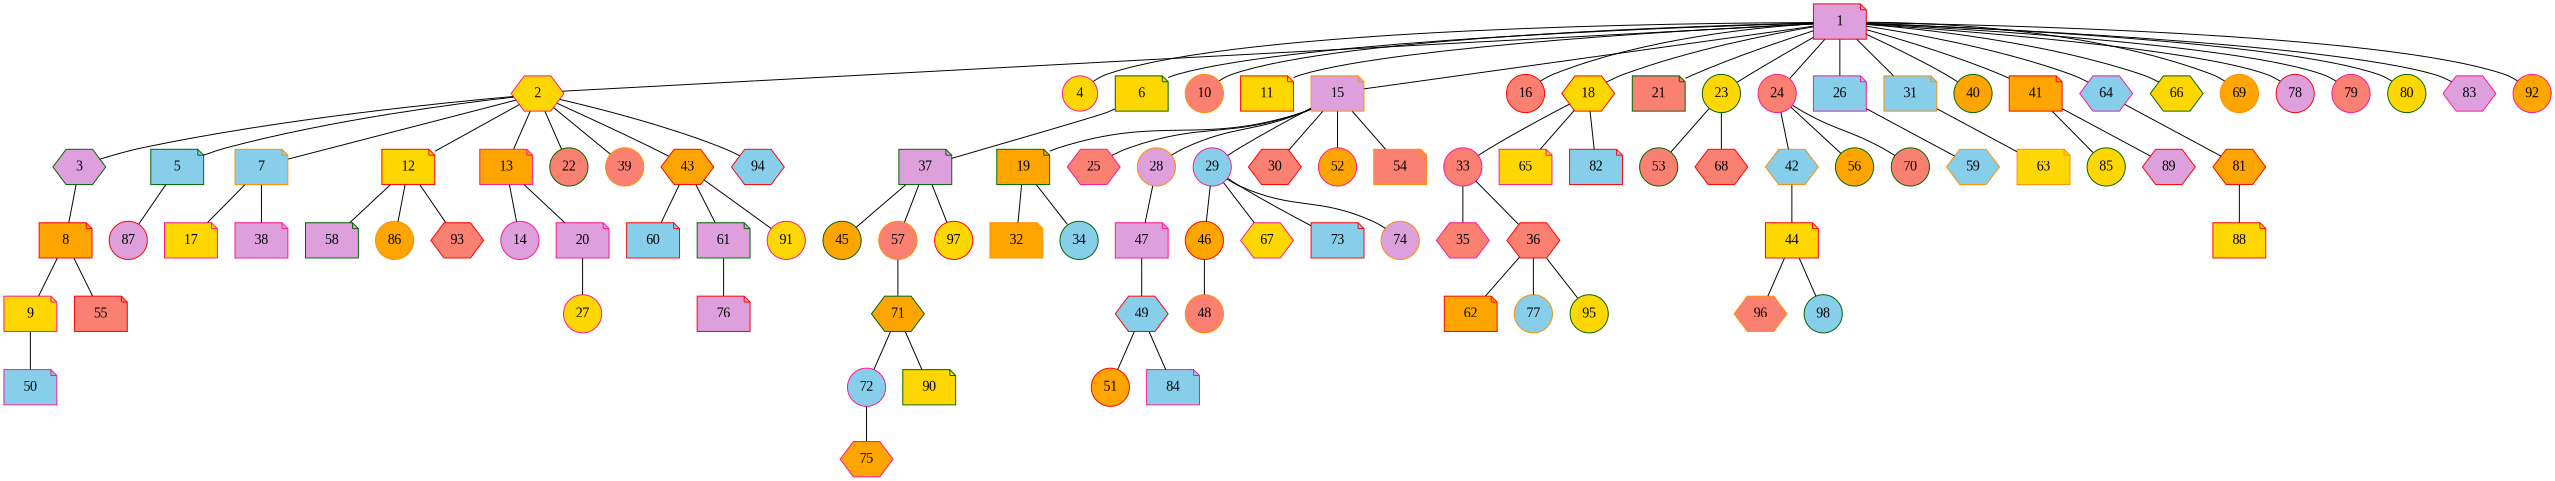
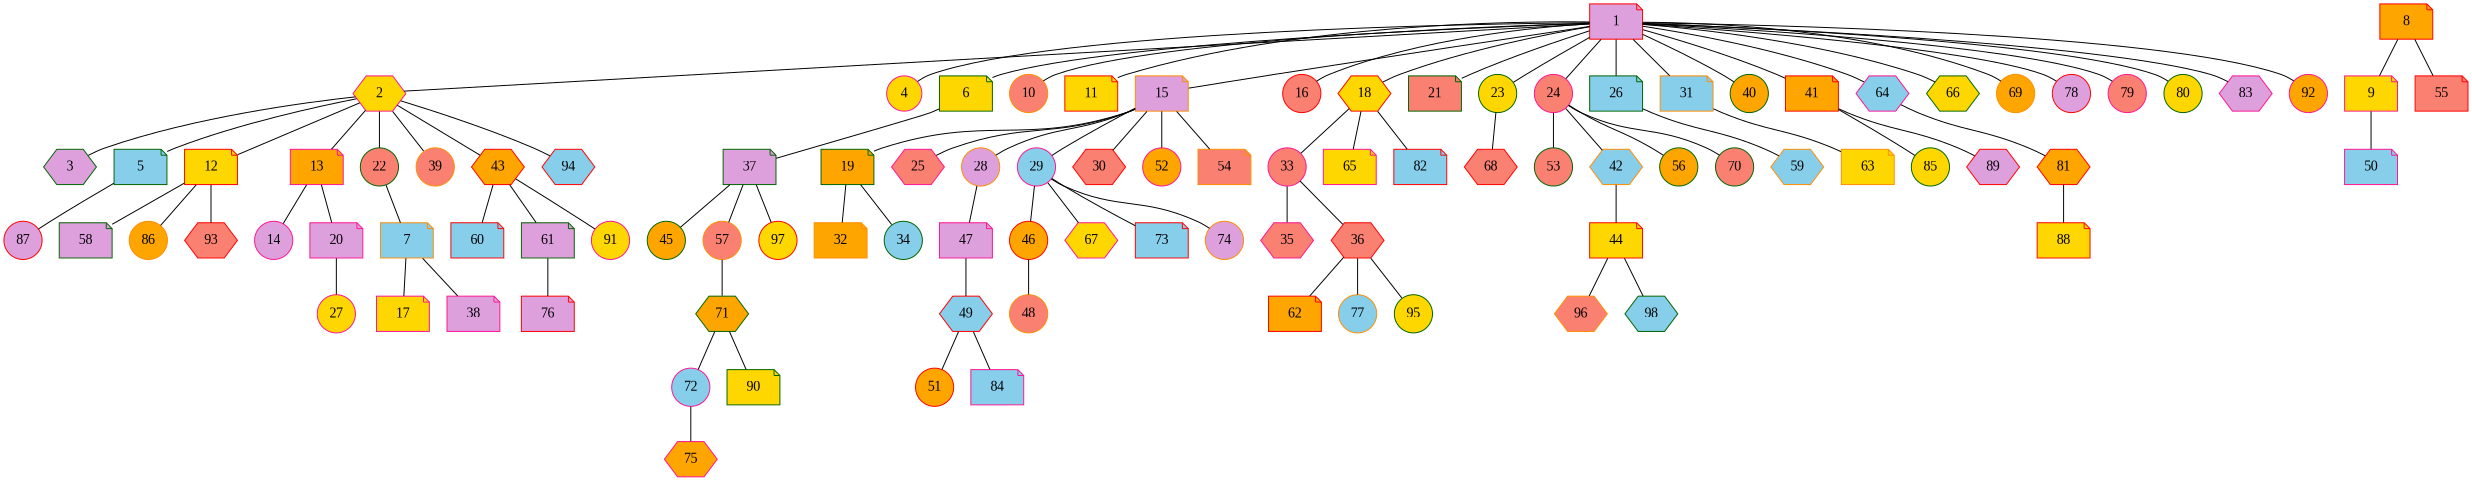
node "26": color deeppink -> darkgreen
edge "2" -- "7": now "22" -- "7"
edge "23" -- "53": now "24" -- "53"
edge "3" -- "8": removed
node "98": shape circle -> hexagon
